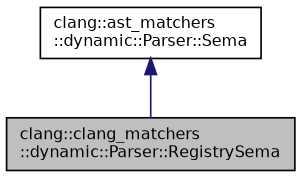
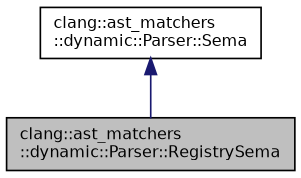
node "clang::clang_matchers ::dynamic::Parser::RegistrySema": label "clang::clang_matchers ::dynamic::Parser::RegistrySema" -> "clang::ast_matchers ::dynamic::Parser::RegistrySema"
